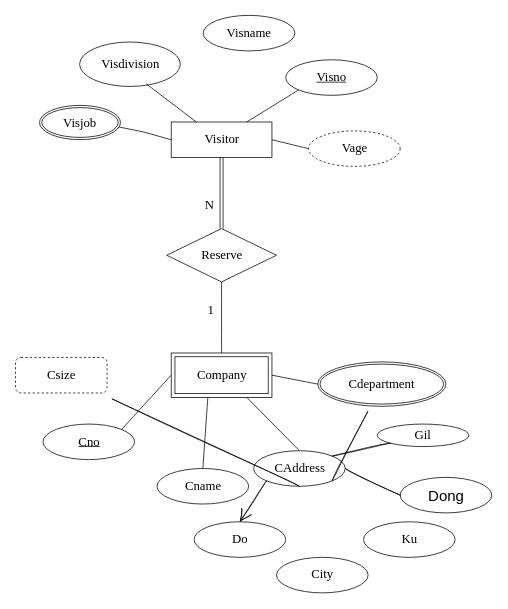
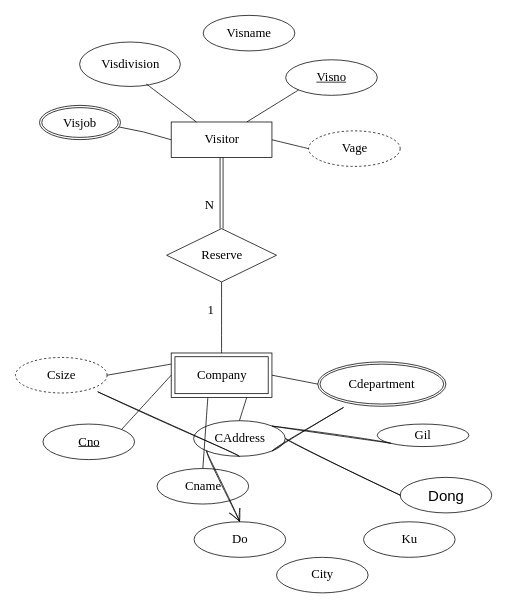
edge "Csize" -- "Company": added
node "Csize": shape rounded rectangle -> ellipse
node "CAddress": moved (299, 468) -> (239, 438)
